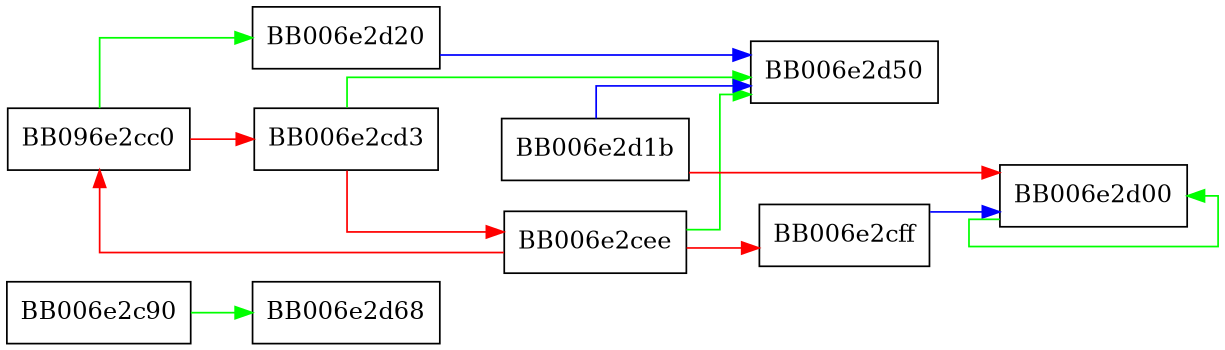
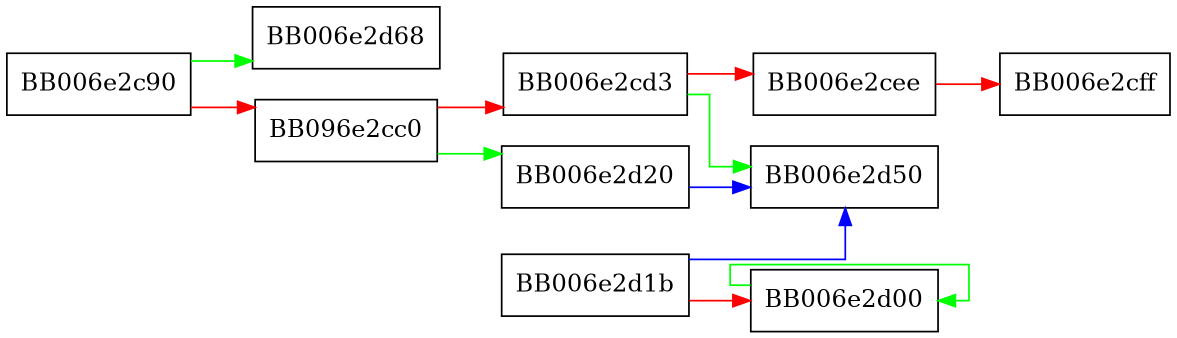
edge "BB006e2cee" -> "BB006e2d50": removed
edge "BB006e2cff" -> "BB006e2d00": removed
edge "BB006e2cee" -> "BB096e2cc0": now "BB006e2c90" -> "BB096e2cc0"
